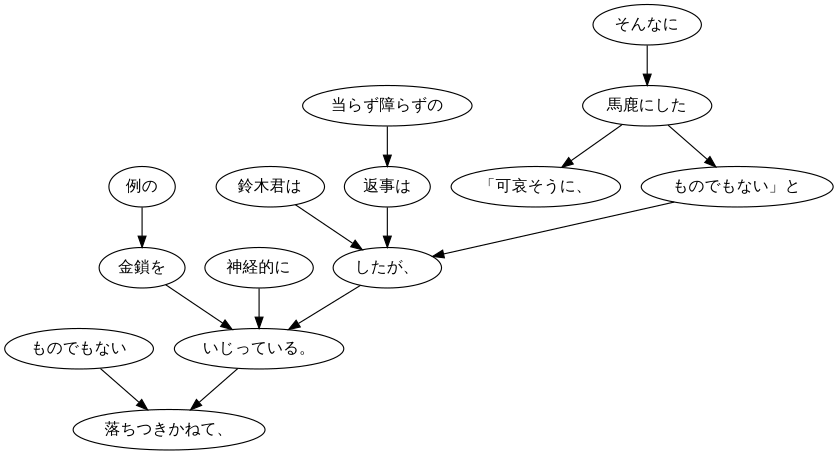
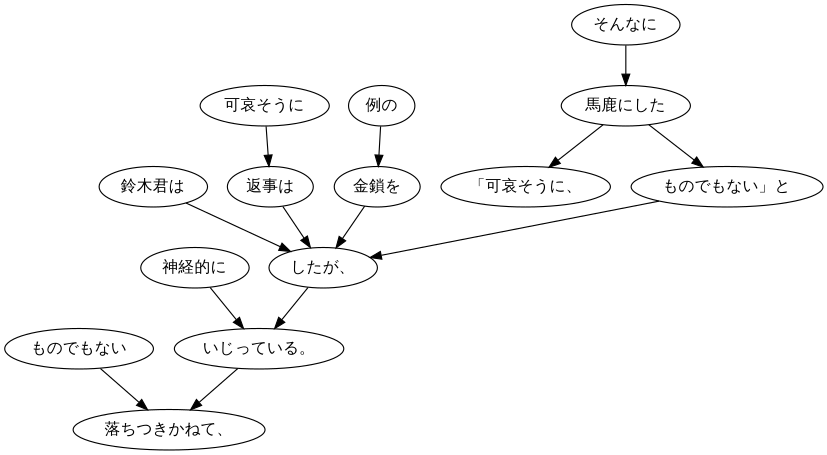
node "当らず障らずの": label "当らず障らずの" -> "可哀そうに"
edge "金鎖を" -> "いじっている。": now "金鎖を" -> "したが、"
